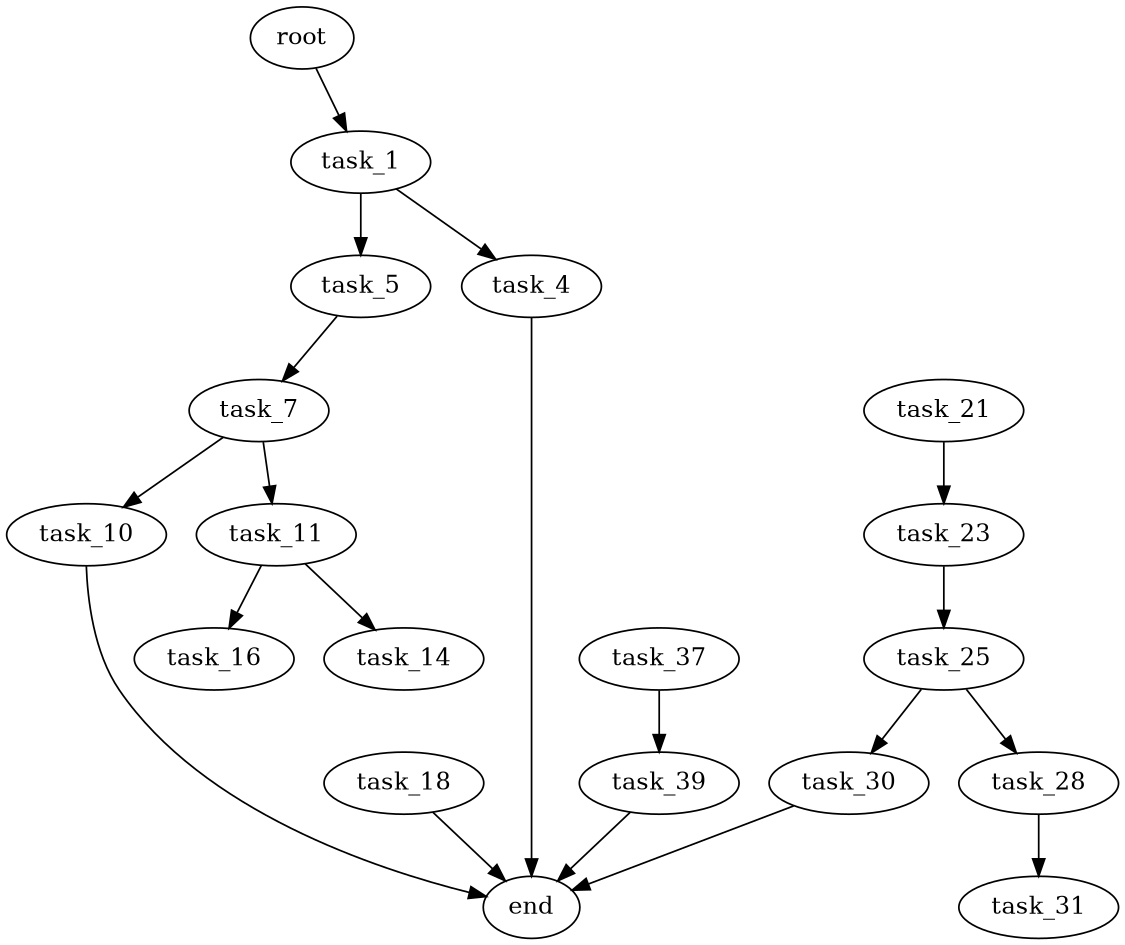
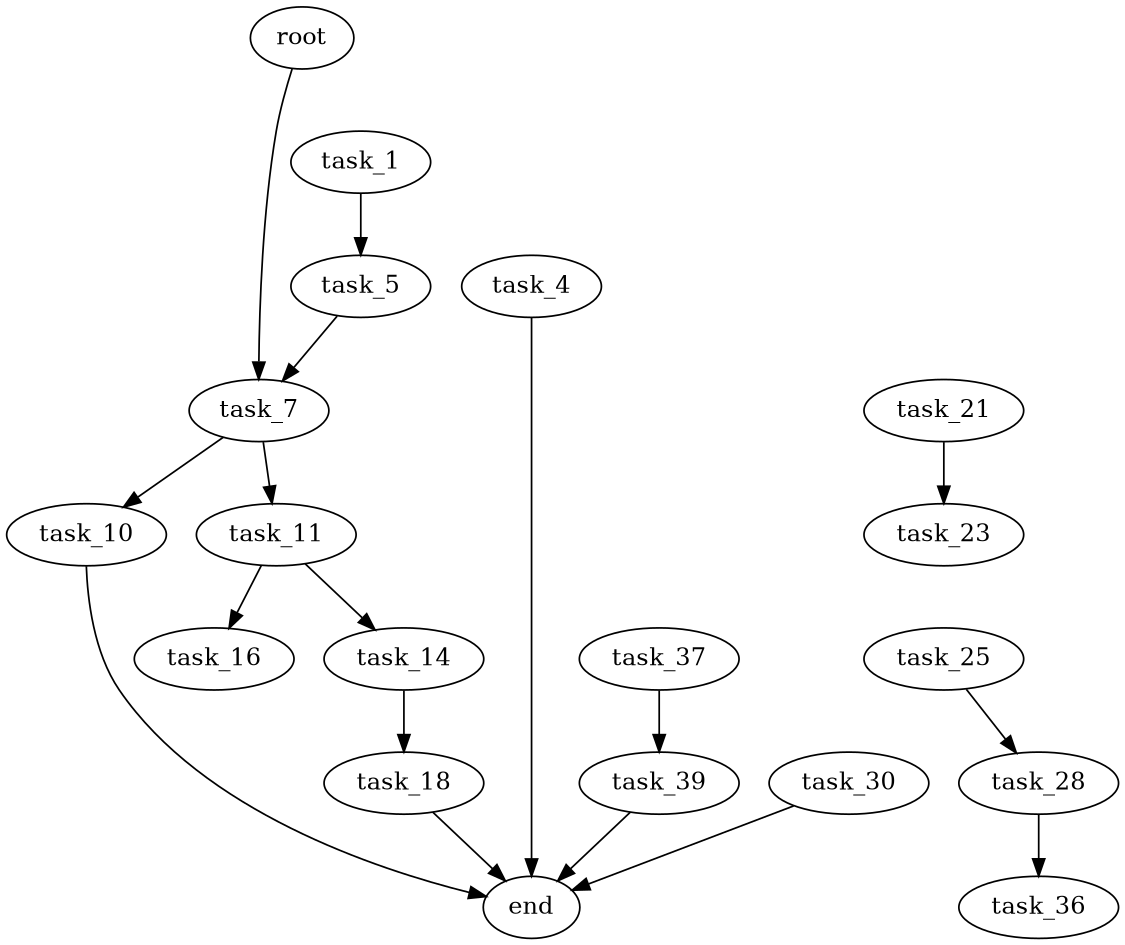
edge "root" -> "task_1": now "root" -> "task_7"
edge "task_1" -> "task_4": removed
edge "task_23" -> "task_25": removed
edge "task_14" -> "task_18": added
edge "task_25" -> "task_30": removed
node "task_31": label "task_31" -> "task_36"
